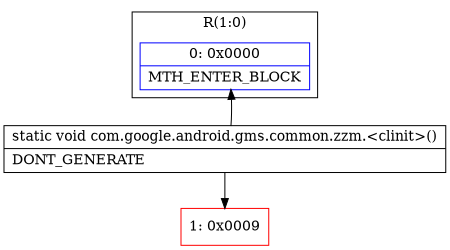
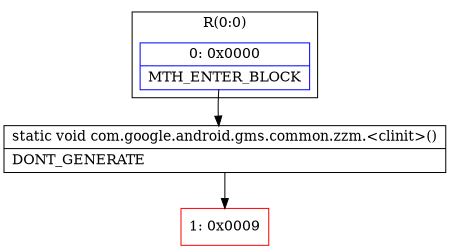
cluster "R(1:0)": label "R(1:0)" -> "R(0:0)"
edge "static void com.google.android.gms.common.zzm.<clinit>()" -> "0: 0x0000": reversed
